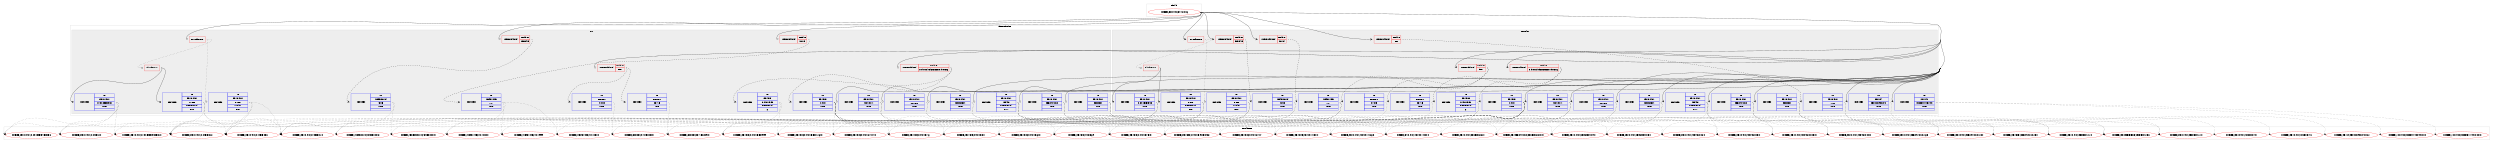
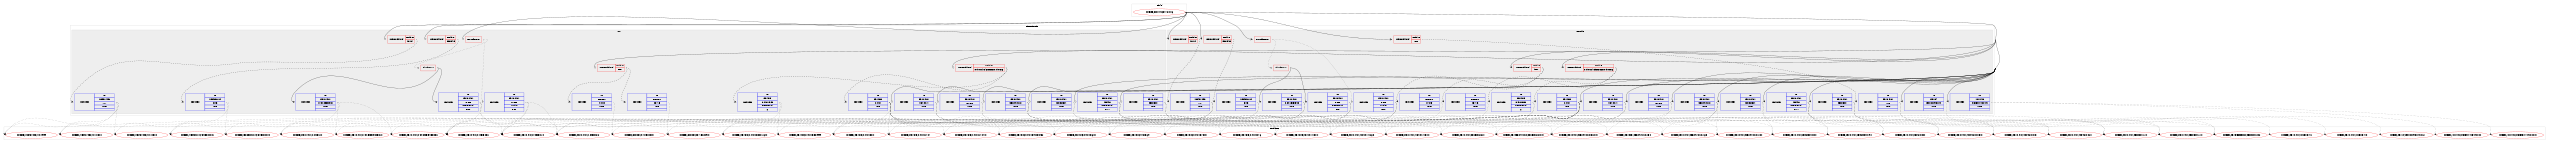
node "portage://dev-latex/python-3.9.0_alpha2": label "portage://dev-latex/python-3.9.0_alpha2" -> "portage://dev-lang/python-3.9.0_alpha2"
node "portage://all-python/markdown-3.0.1": label "portage://all-python/markdown-3.0.1" -> "portage://dev-python/markdown-3.0.1"
node "portage://dev-python/beautifulsoup-3.2.1-r1": added
node "portage://dev-python/httplib2-0.13.0": label "portage://dev-python/httplib2-0.13.0" -> "portage://dev-python/trash2-0.13.0"
